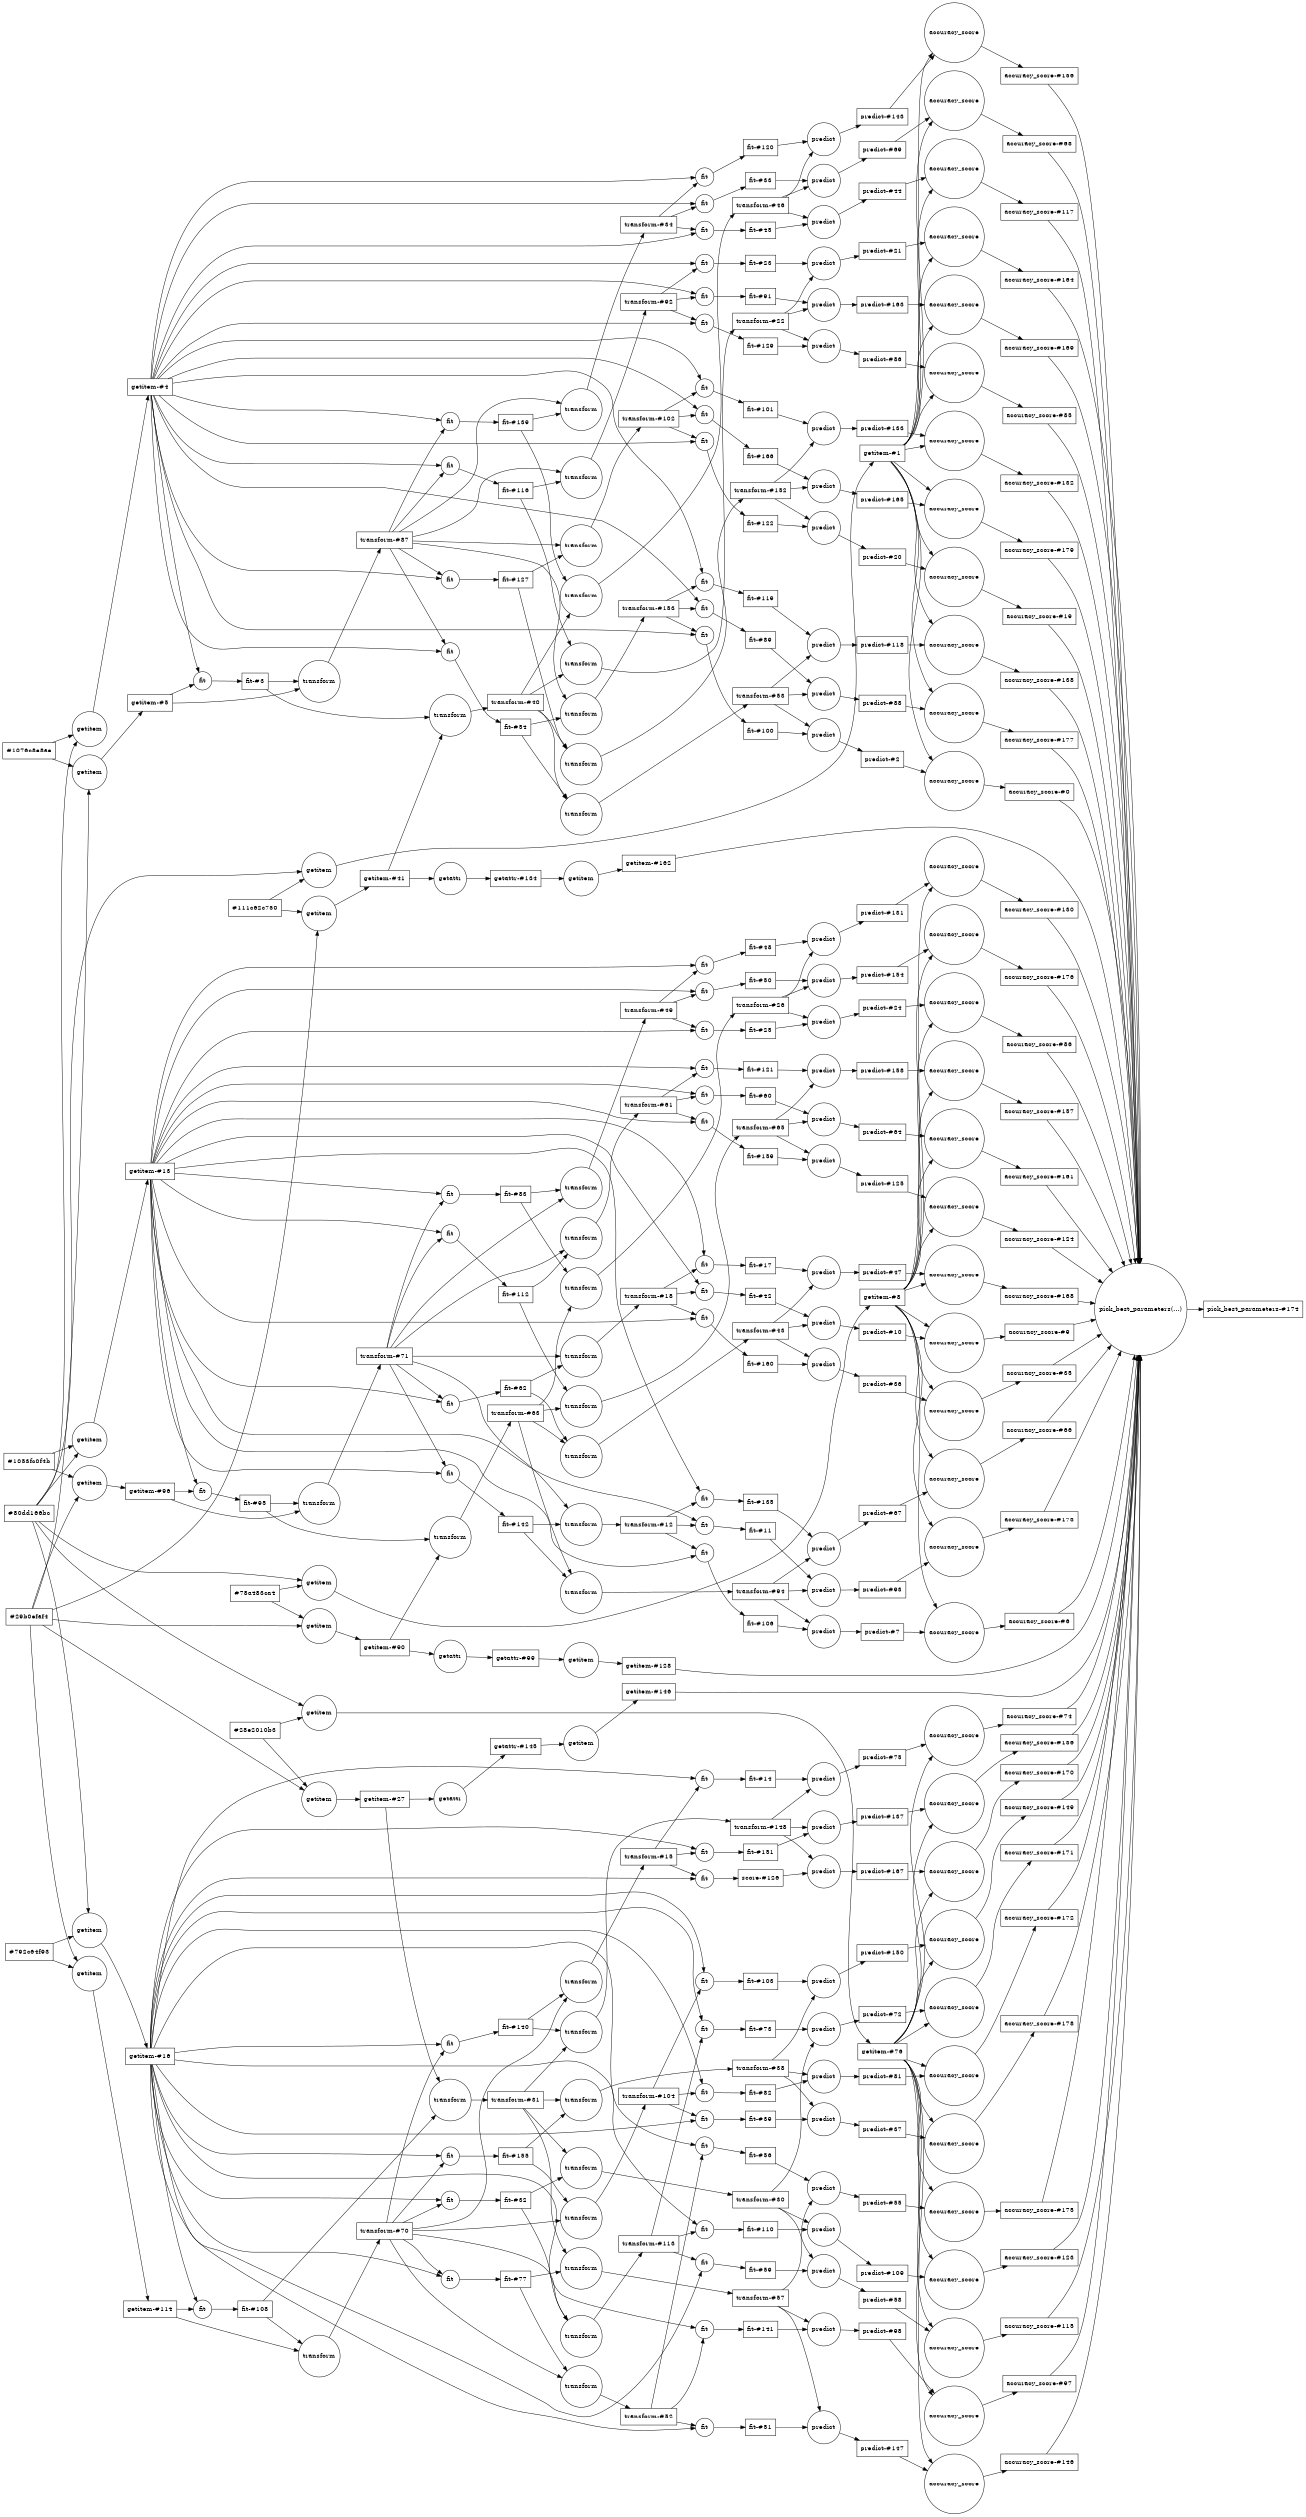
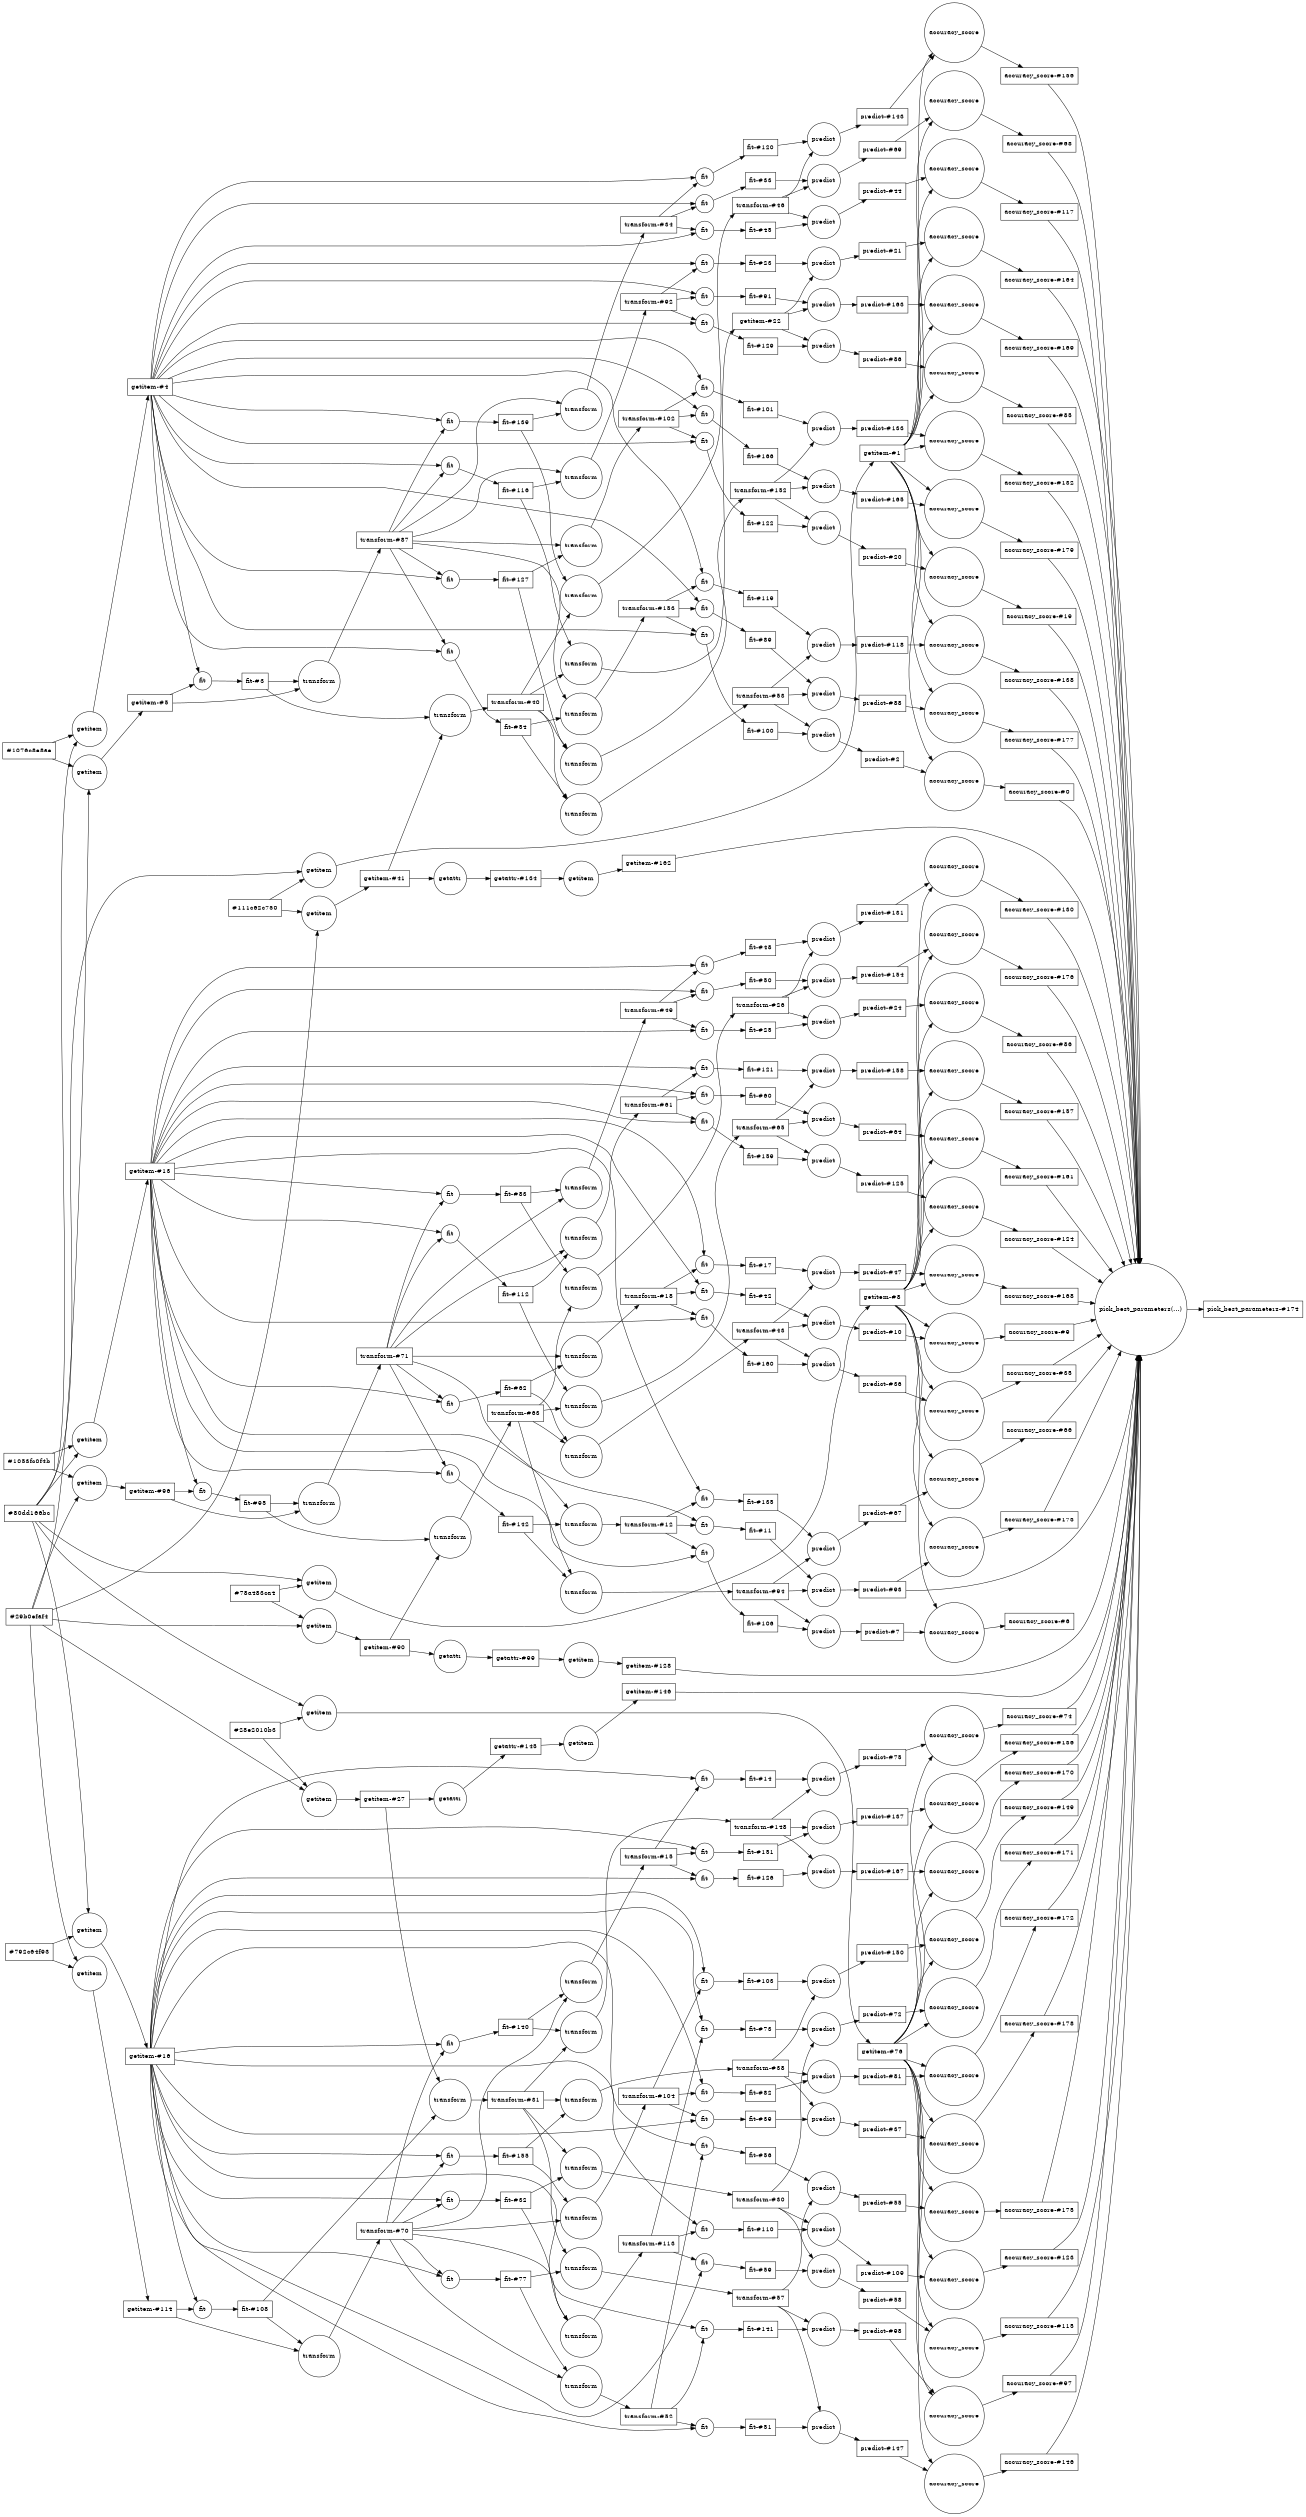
node "transform-#22": label "transform-#22" -> "getitem-#22"
edge "accuracy_score-#6" -> "pick_best_parameters(...)": now "predict-#93" -> "pick_best_parameters(...)"
node "score-#126": label "score-#126" -> "fit-#126"
